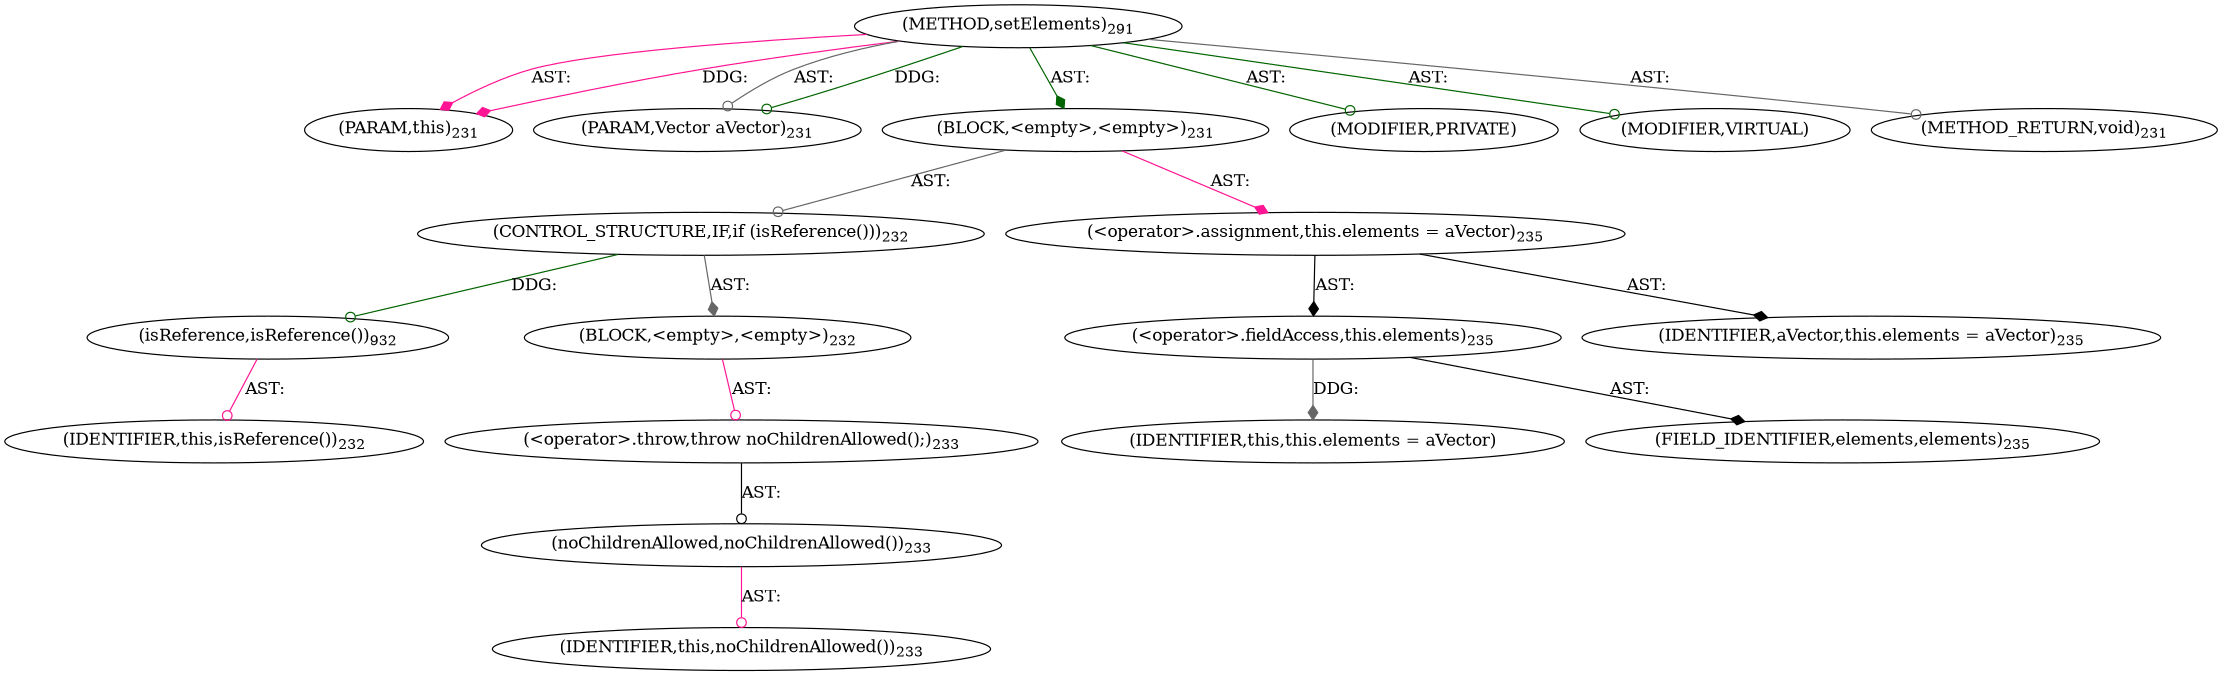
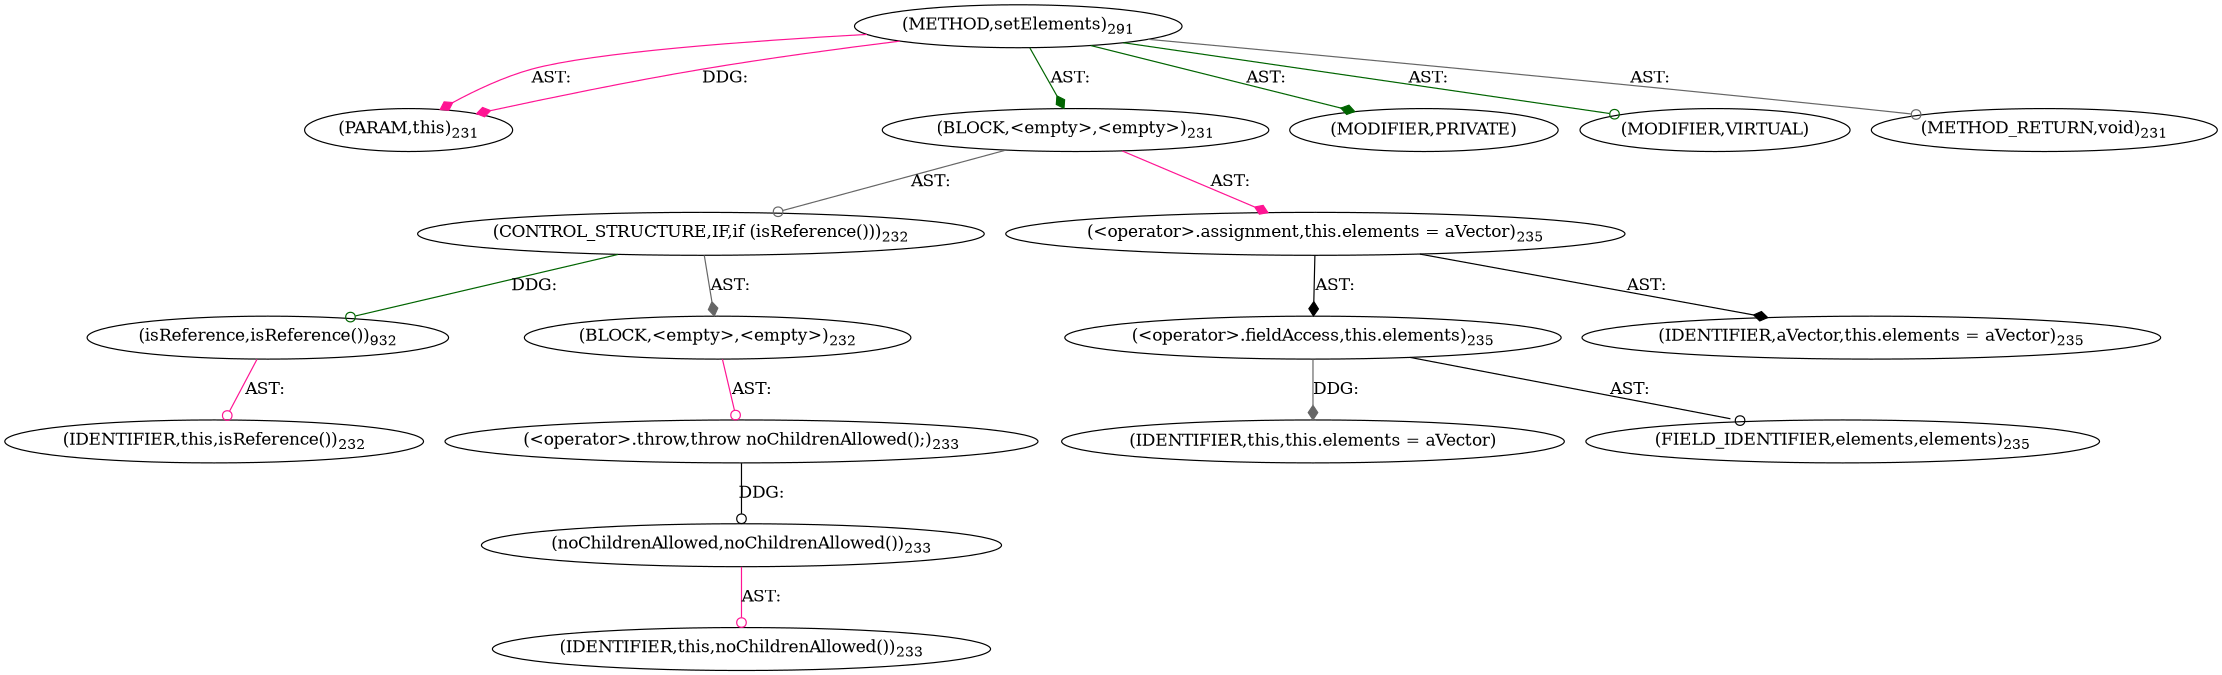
edge "(METHOD,setElements)" -> "(MODIFIER,PRIVATE)": arrowhead odot -> diamond
node "(PARAM,Vector aVector)": removed
edge "(<operator>.fieldAccess,this.elements)" -> "(FIELD_IDENTIFIER,elements,elements)": arrowhead diamond -> odot
edge "(<operator>.throw,throw noChildrenAllowed();)" -> "(noChildrenAllowed,noChildrenAllowed())": label "AST: " -> "DDG: "
